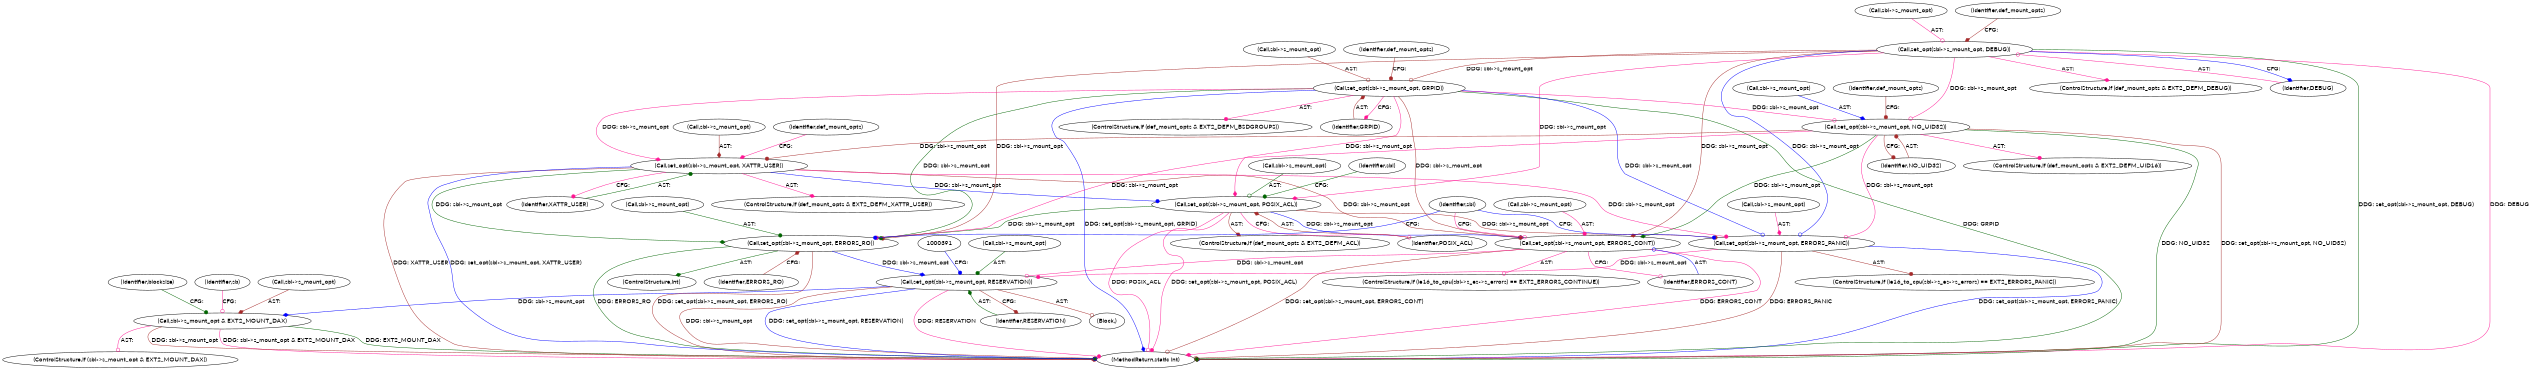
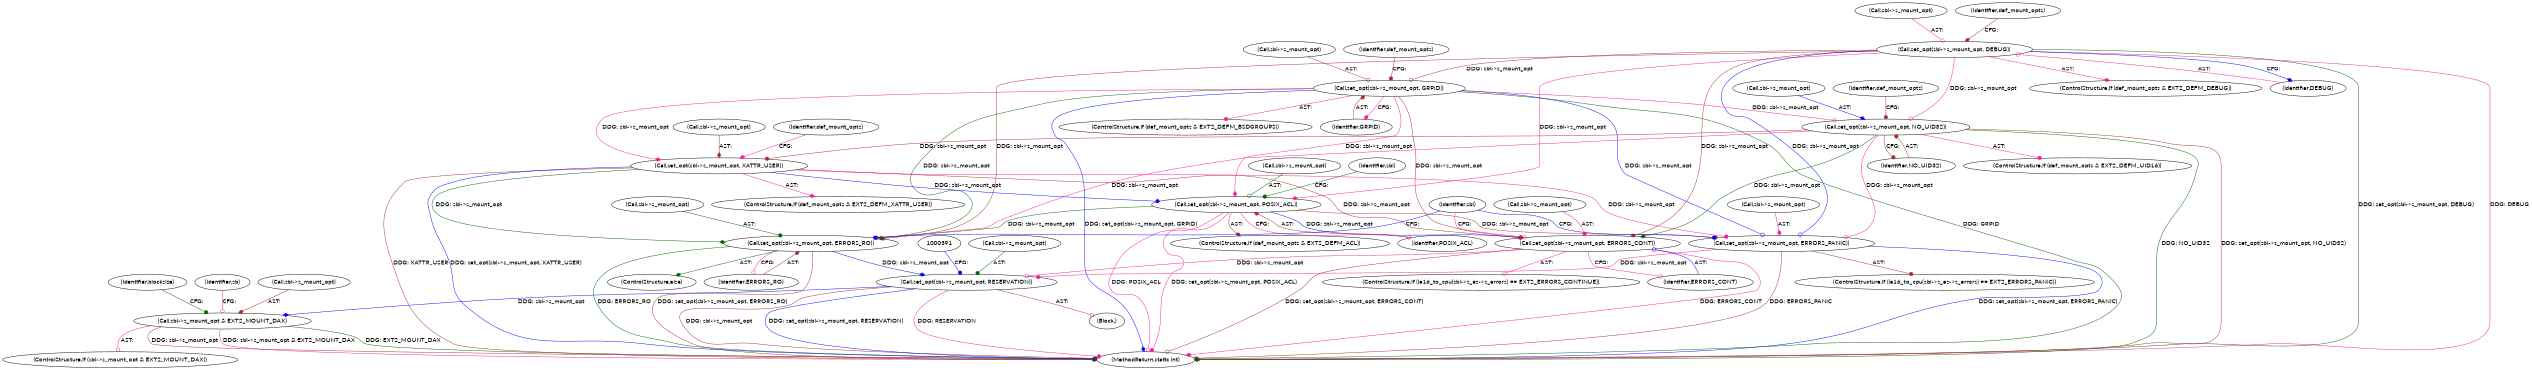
node "(Identifier,XATTR_USER)": removed
edge "(Call,set_opt(sbi->s_mount_opt, ERRORS_RO))" -> "(Identifier,ERRORS_RO)": added, label "CFG:"
edge "(Identifier,ERRORS_RO)" -> "(Call,set_opt(sbi->s_mount_opt, ERRORS_RO))": label "CFG: " -> "AST: "
node "(ControlStructure,int)": label "(ControlStructure,int)" -> "(ControlStructure,else)"
node "(Identifier,RESERVATION)": removed
